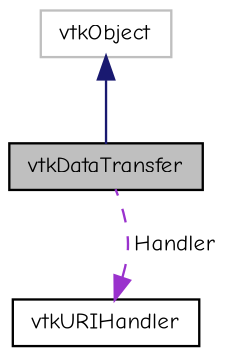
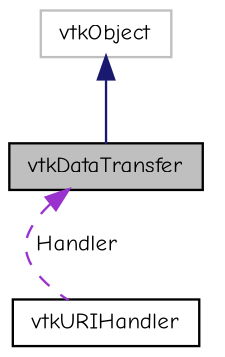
edge "vtkDataTransfer" -> "vtkURIHandler": reversed
